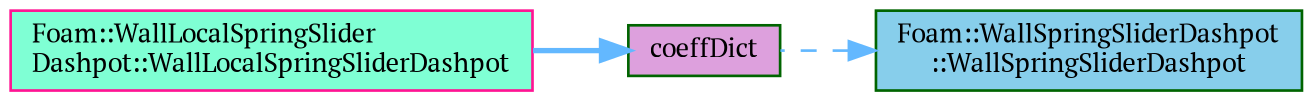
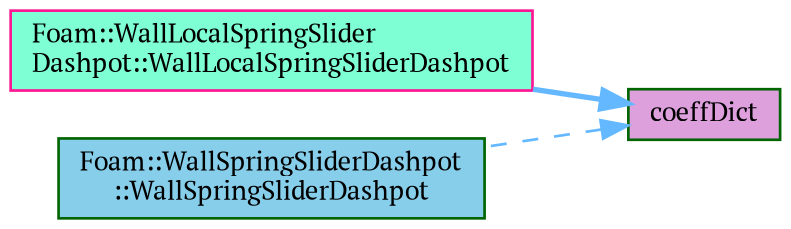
edge "coeffDict" -> "Foam::WallSpringSliderDashpot ::WallSpringSliderDashpot": reversed
